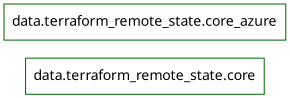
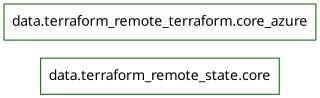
node "data.terraform_remote_state.core_azure": label "data.terraform_remote_state.core_azure" -> "data.terraform_remote_terraform.core_azure"
